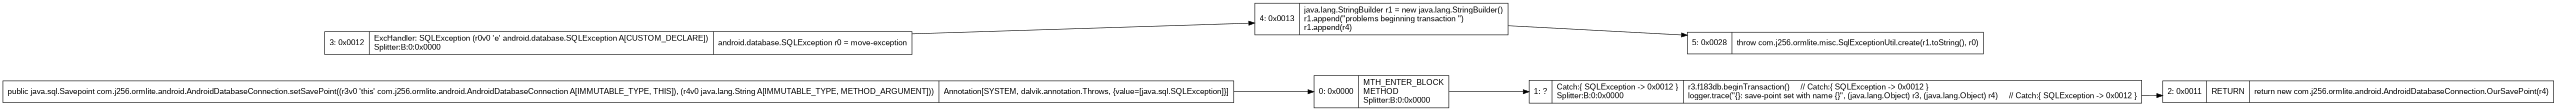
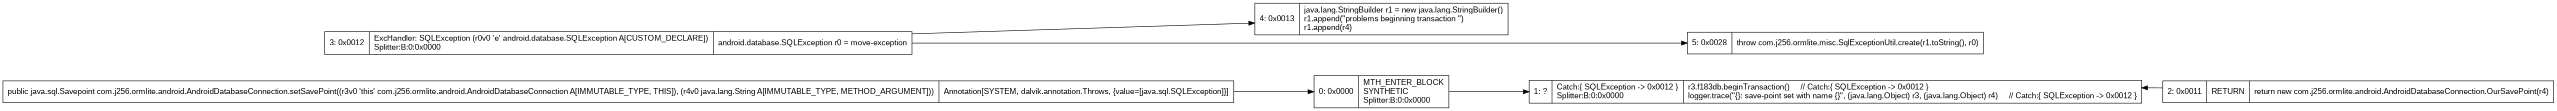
edge "4: 0x0013" -> "5: 0x0028": now "3: 0x0012" -> "5: 0x0028"
node "0: 0x0000": text "METHOD" -> "SYNTHETIC"
edge "1: ?" -> "2: 0x0011": reversed
